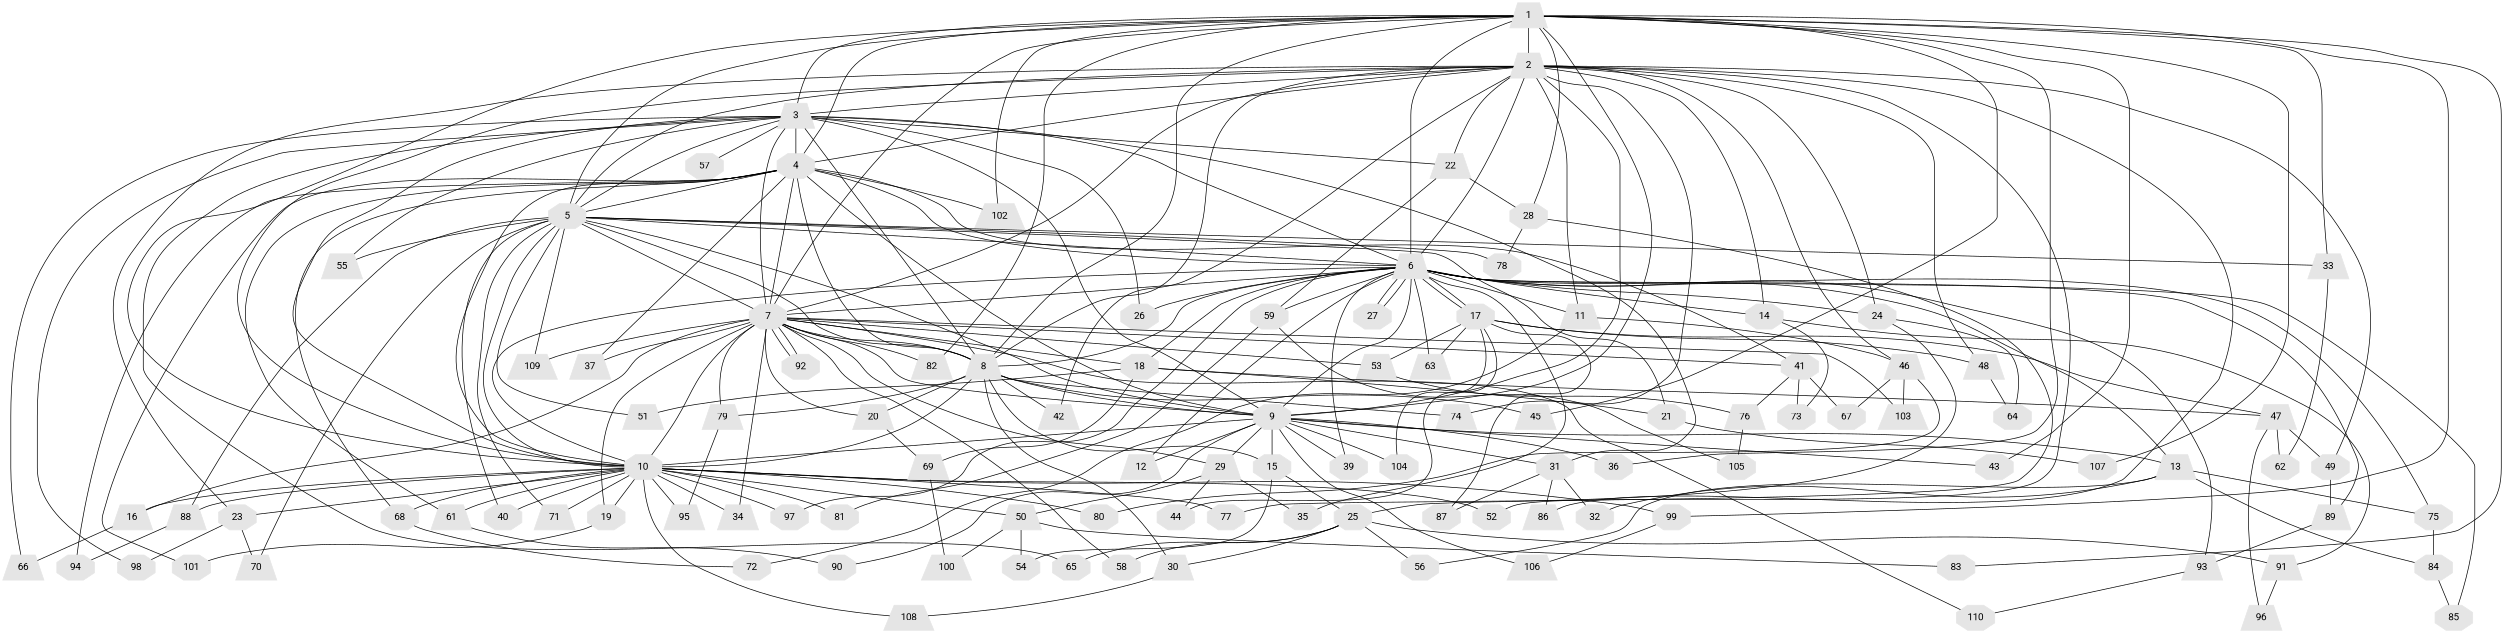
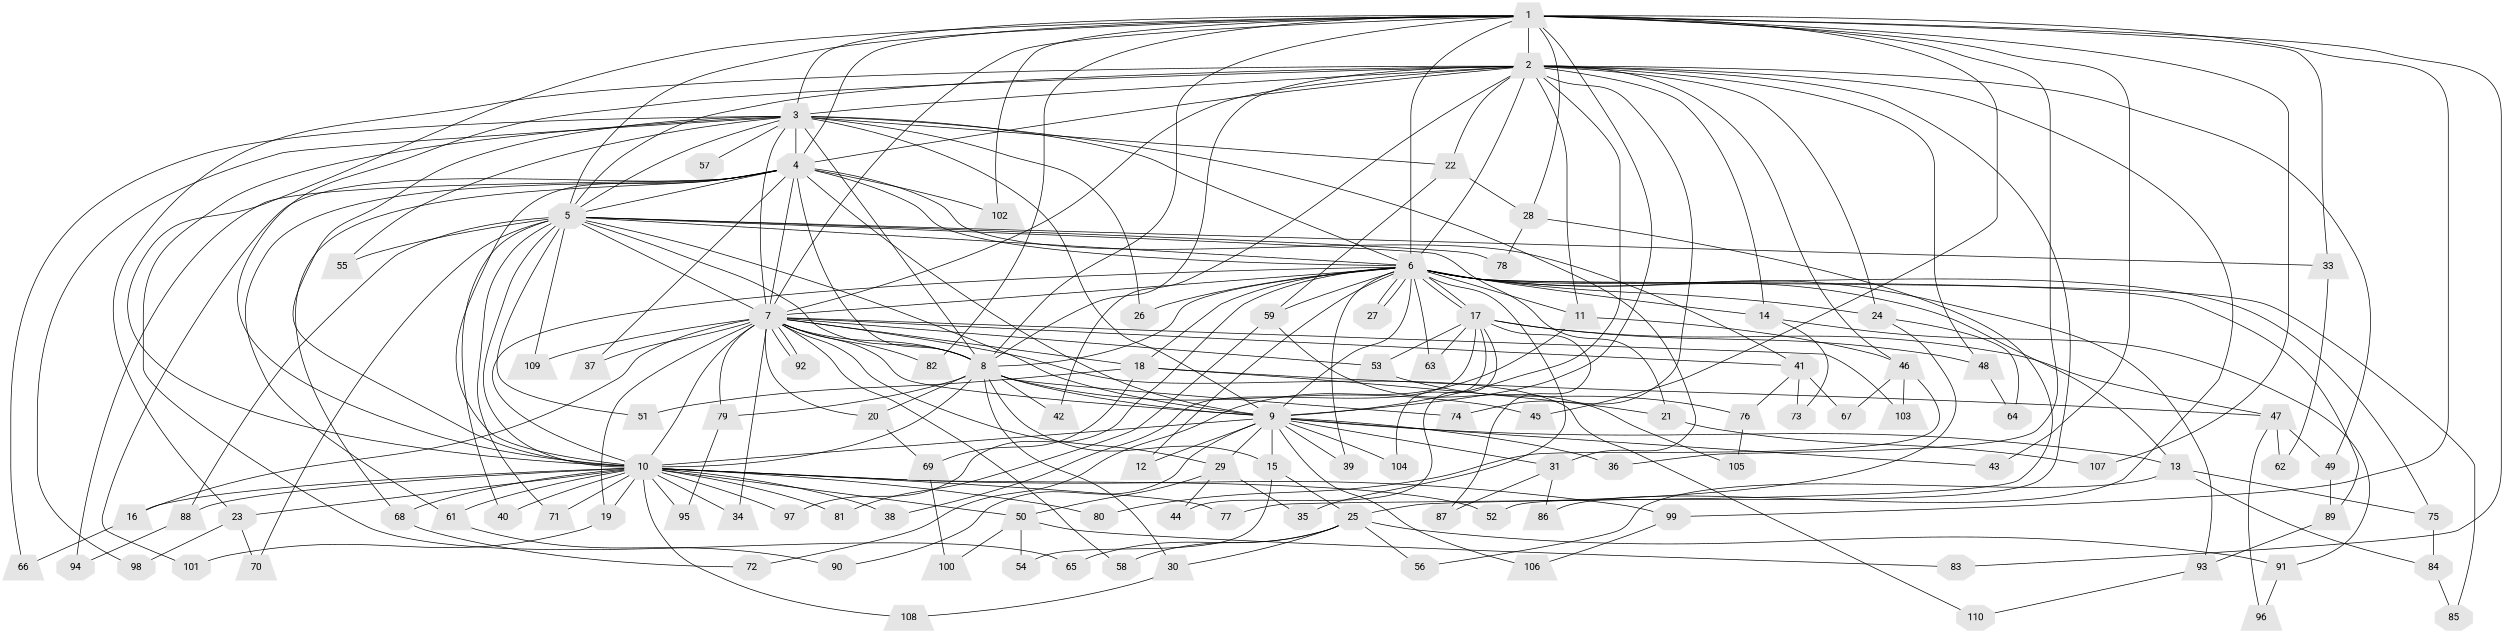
node "38": added
node "32": removed
